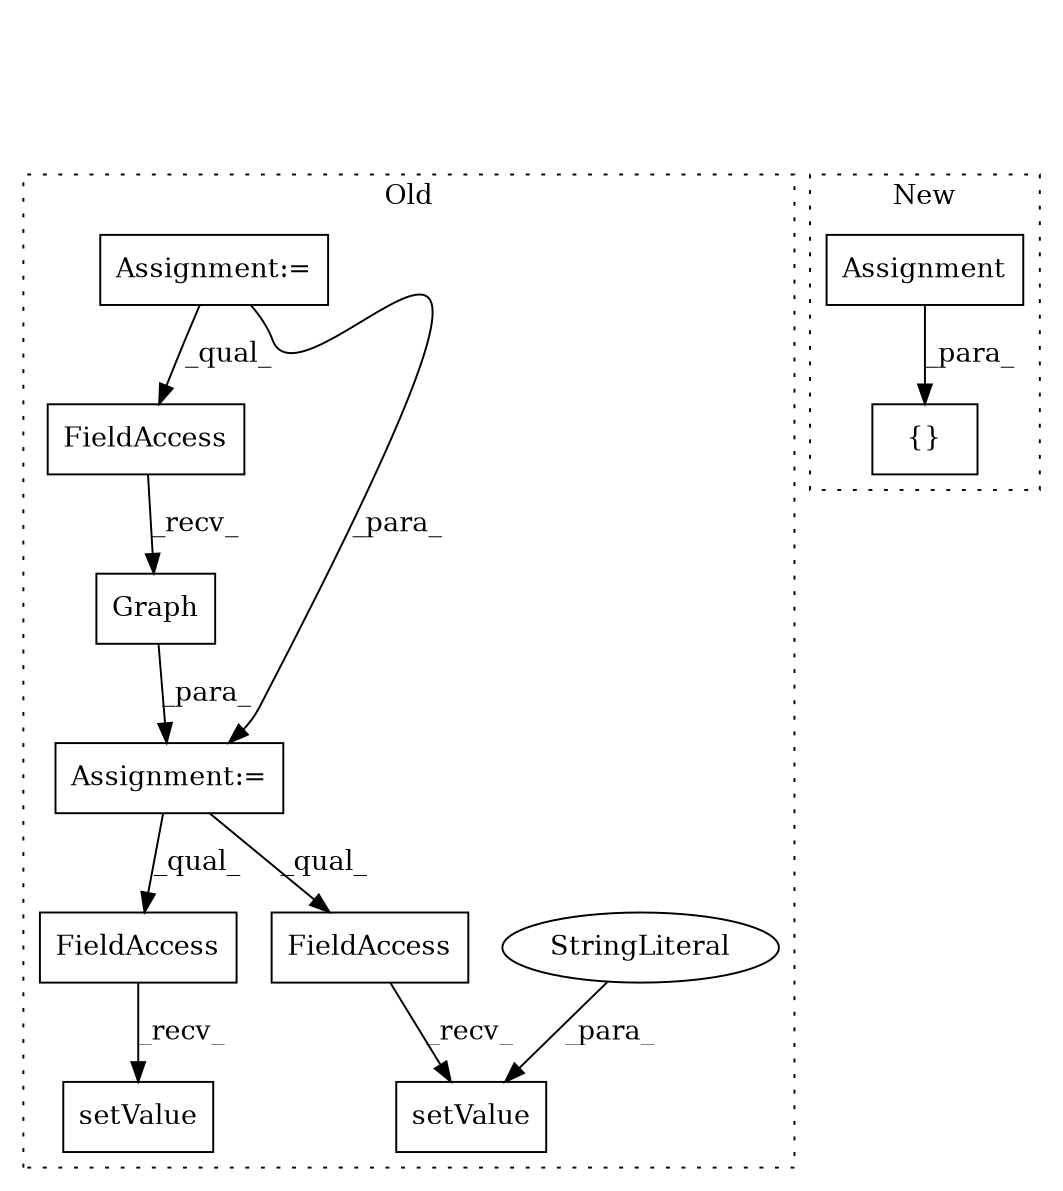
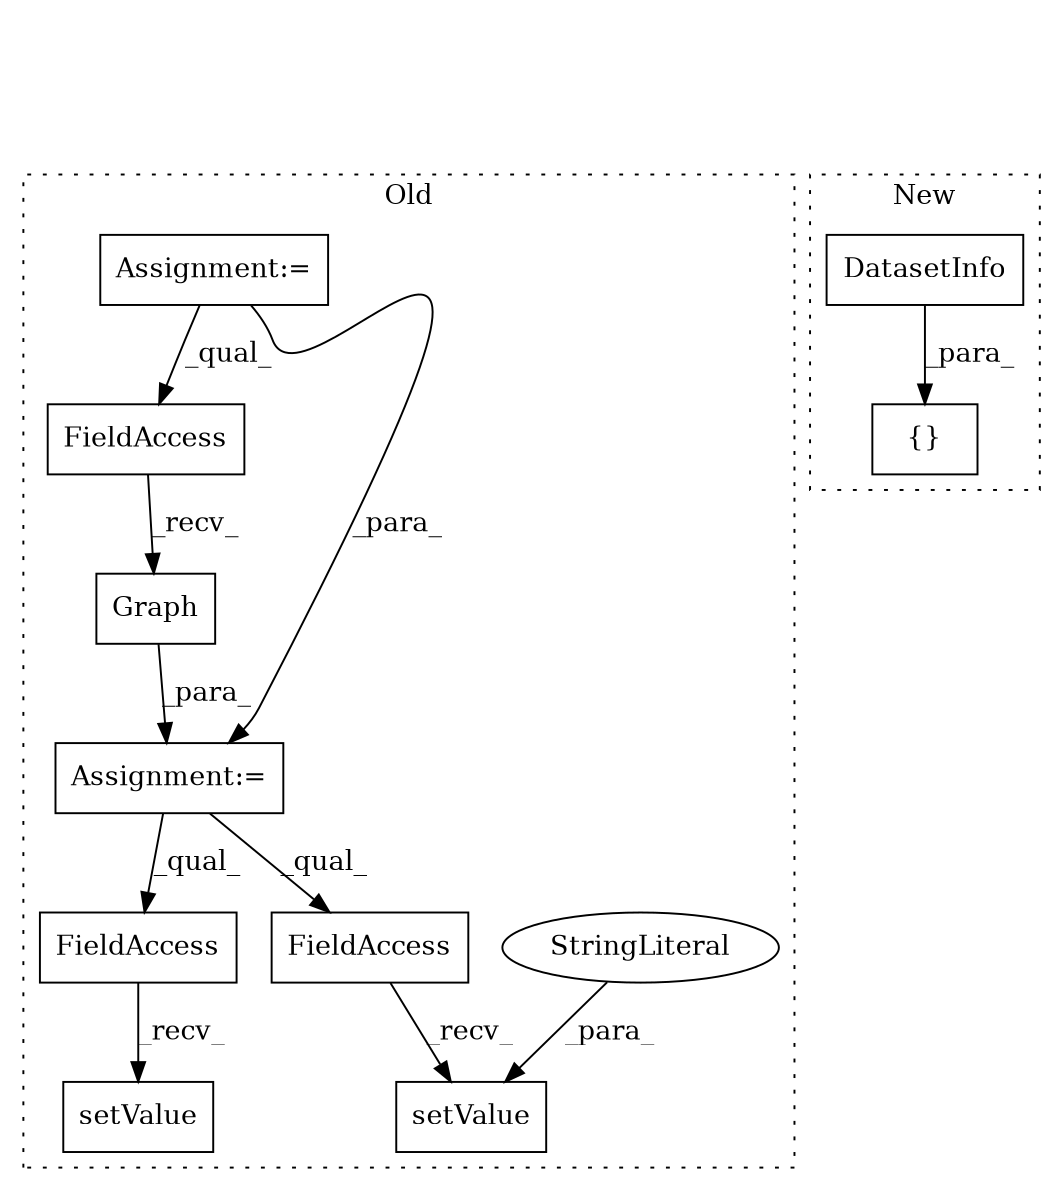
node "Assignment": label "Assignment" -> "DatasetInfo"
